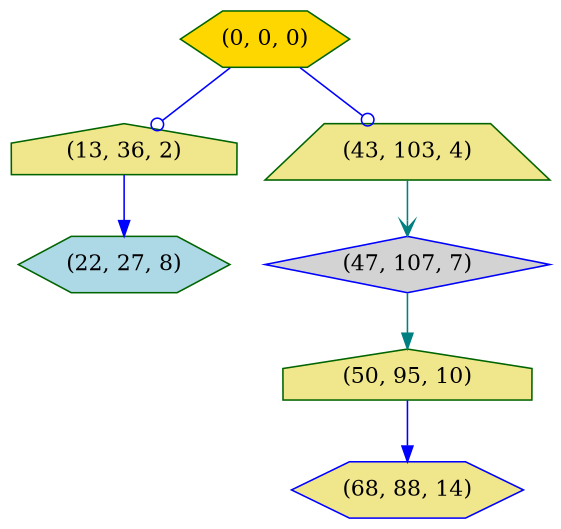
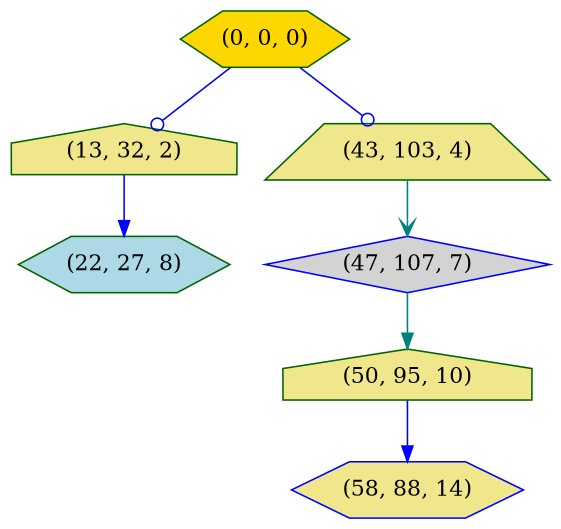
node "(13, 36, 2)": label "(13, 36, 2)" -> "(13, 32, 2)"
node "(68, 88, 14)": label "(68, 88, 14)" -> "(58, 88, 14)"
